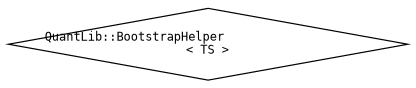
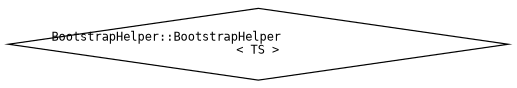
node "QuantLib::BootstrapHelper < TS >": label "QuantLib::BootstrapHelper < TS >" -> "BootstrapHelper::BootstrapHelper < TS >"
